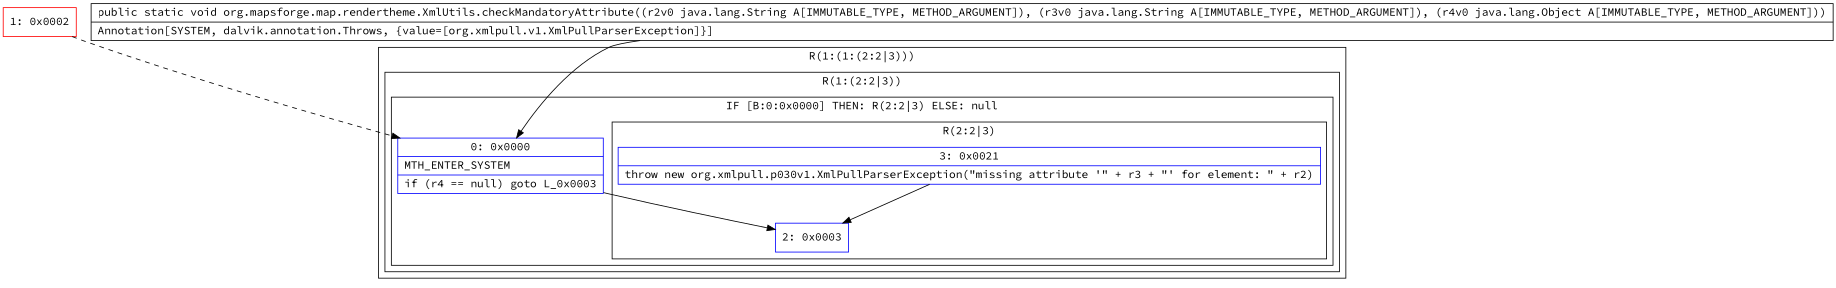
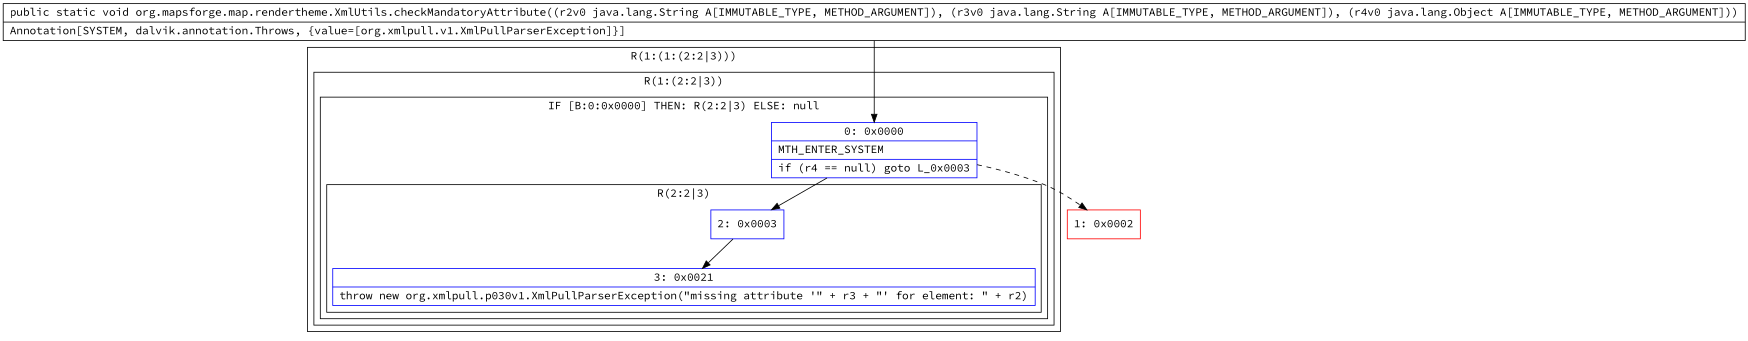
edge "1: 0x0002" -> "0: 0x0000": reversed
edge "3: 0x0021" -> "2: 0x0003": reversed
